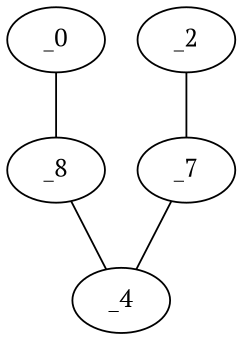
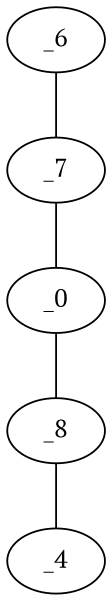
node "_2": label "_2" -> "_6"
edge "_7" -- "_4": now "_7" -- "_0"
